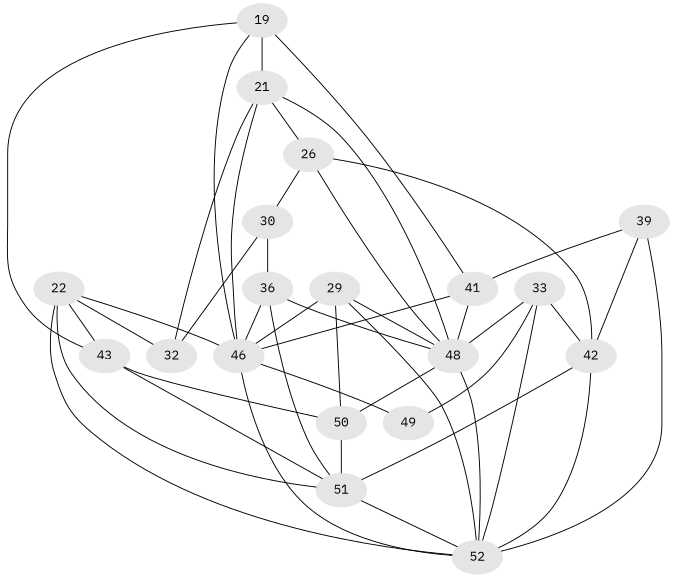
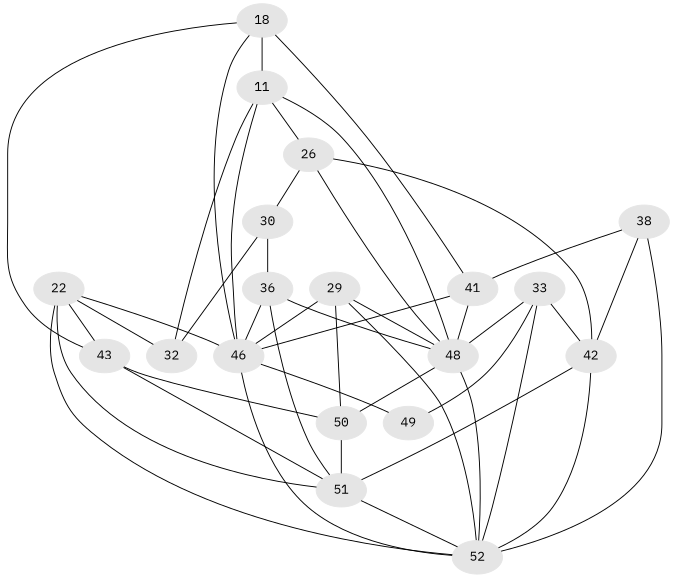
node "19": label "19" -> "18"
node "21": label "21" -> "11"
node "39": label "39" -> "38"
